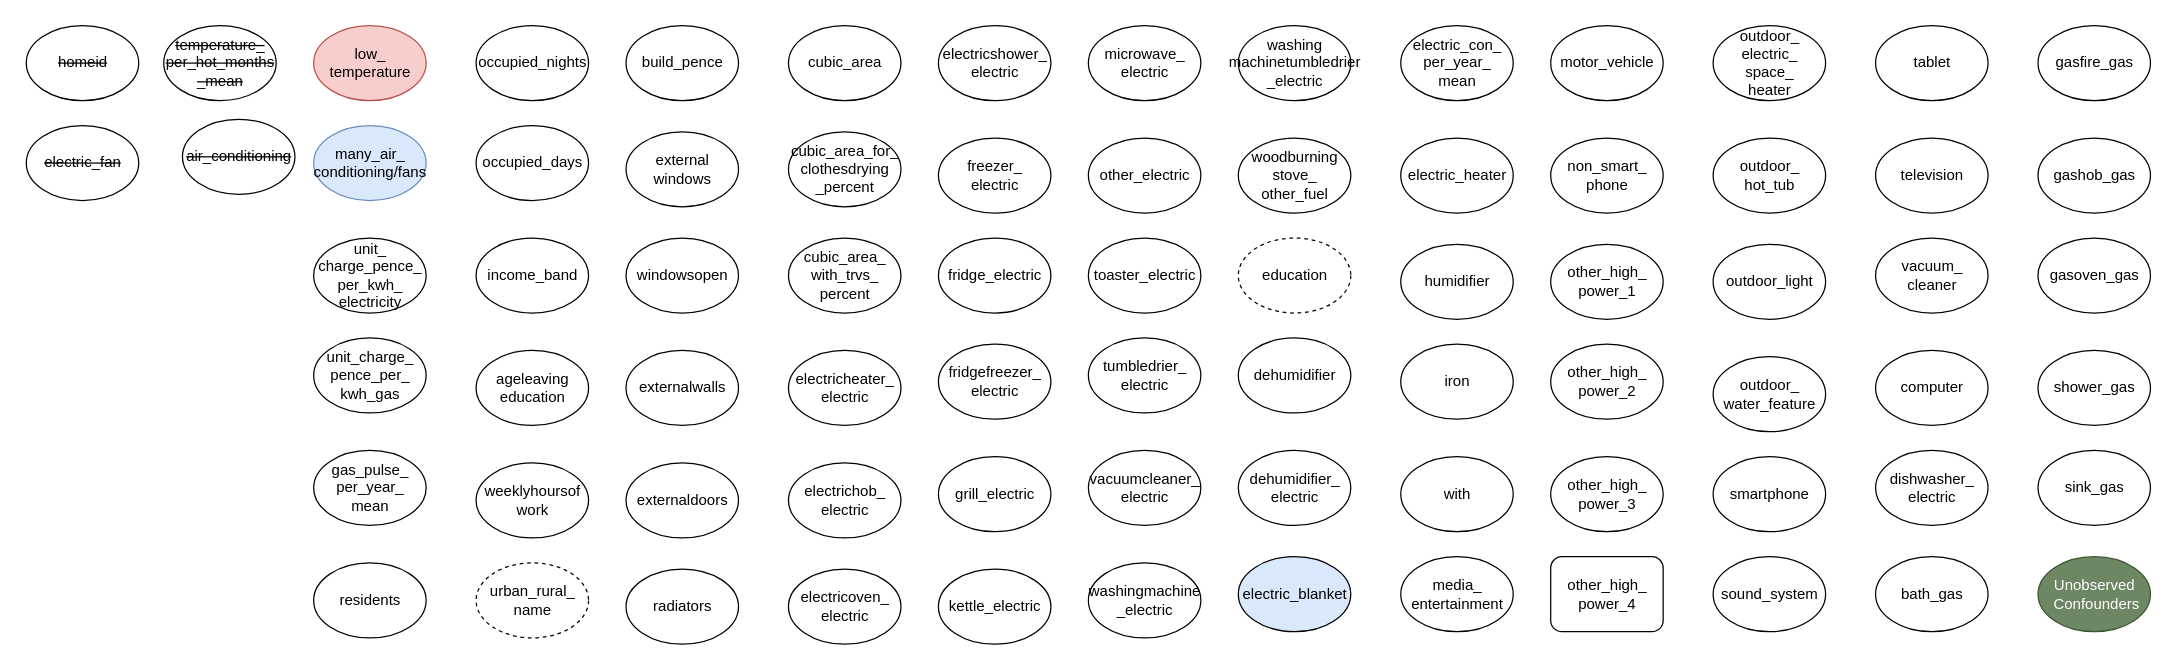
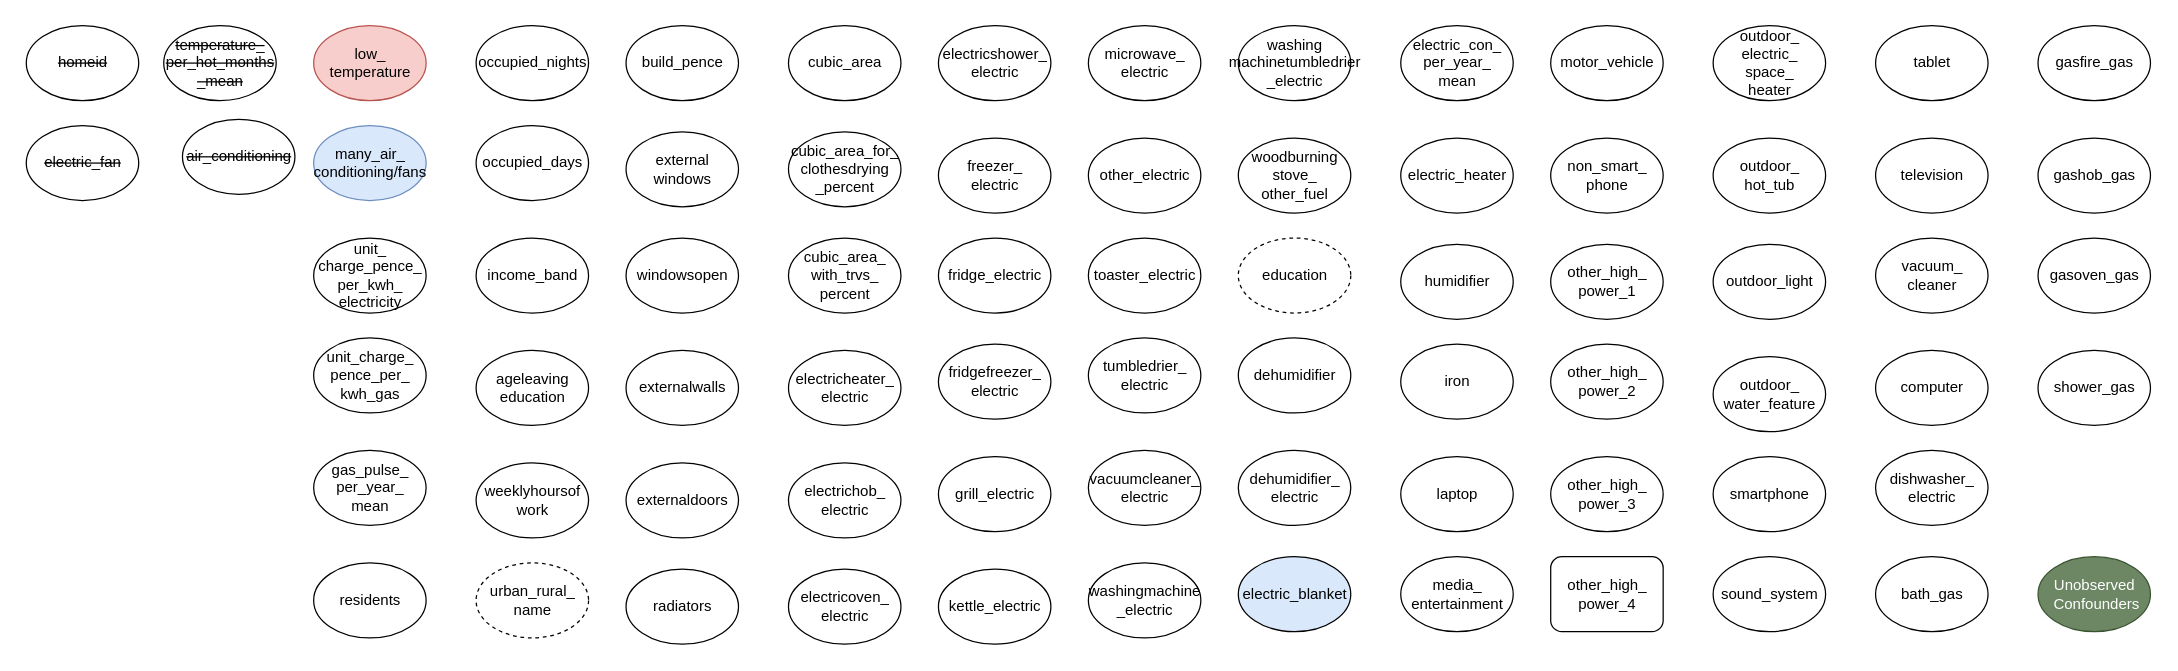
node "sink_gas": removed
node "with": label "with" -> "laptop"
